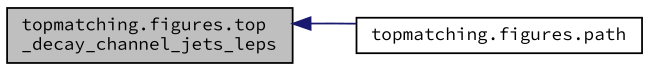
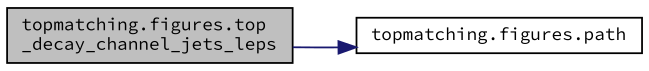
edge "topmatching.figures.path" -> "topmatching.figures.top _decay_channel_jets_leps": reversed
